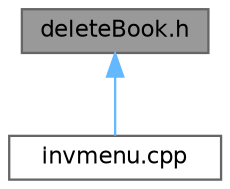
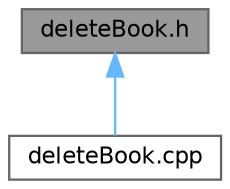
node "invmenu.cpp": label "invmenu.cpp" -> "deleteBook.cpp"
